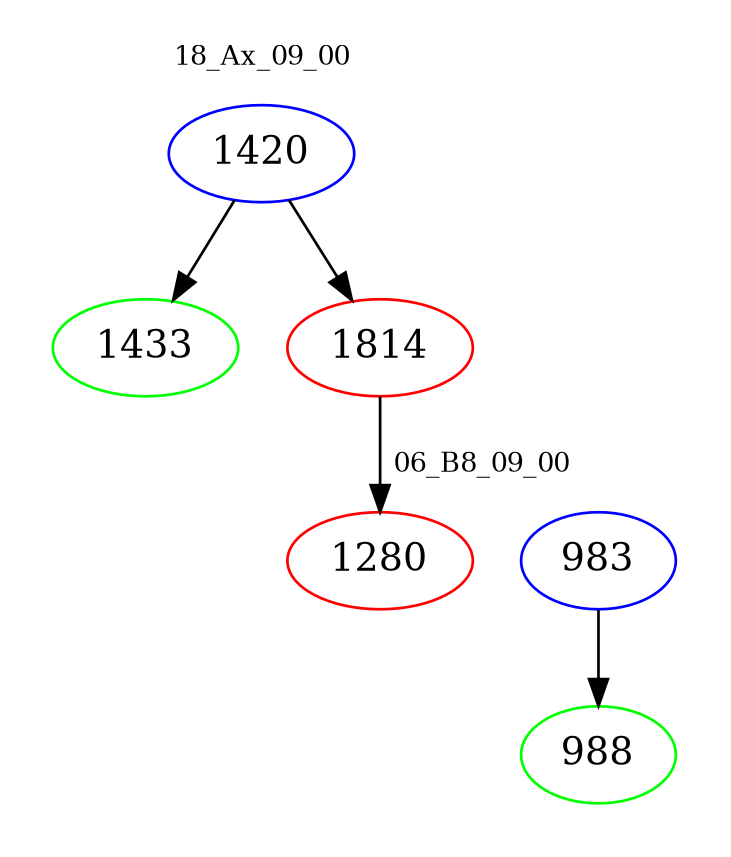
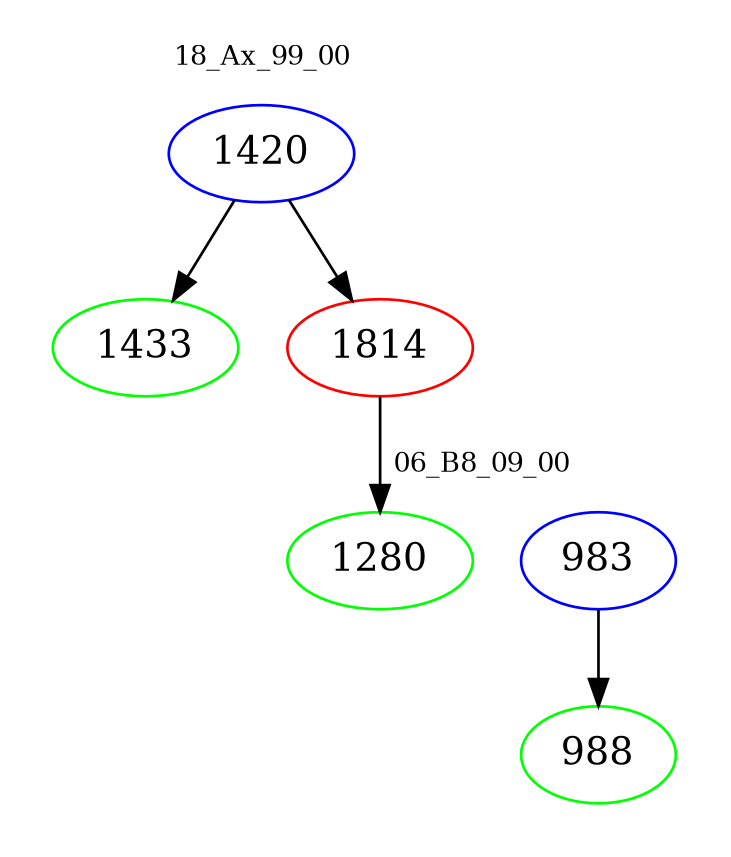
cluster "18_Ax_09_00": label "18_Ax_09_00" -> "18_Ax_99_00"
node "1280": color red -> green
